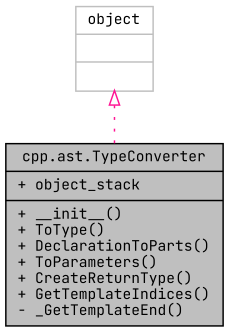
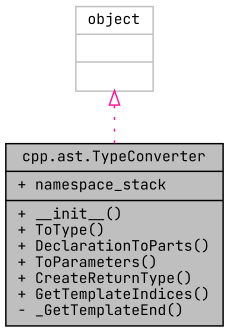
node "cpp.ast.TypeConverter": text "+ object_stack" -> "+ namespace_stack"
